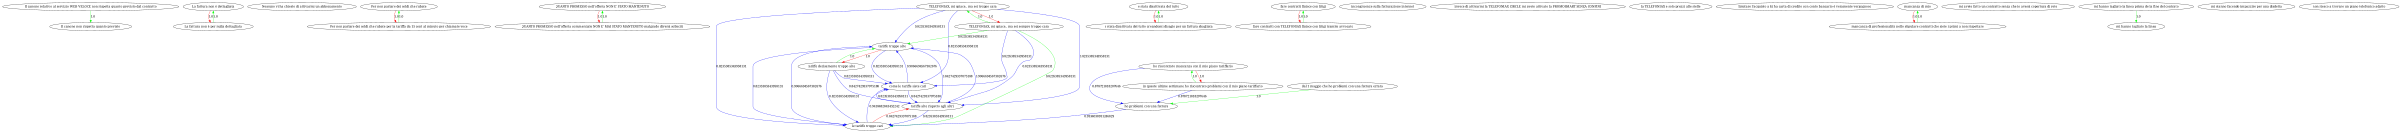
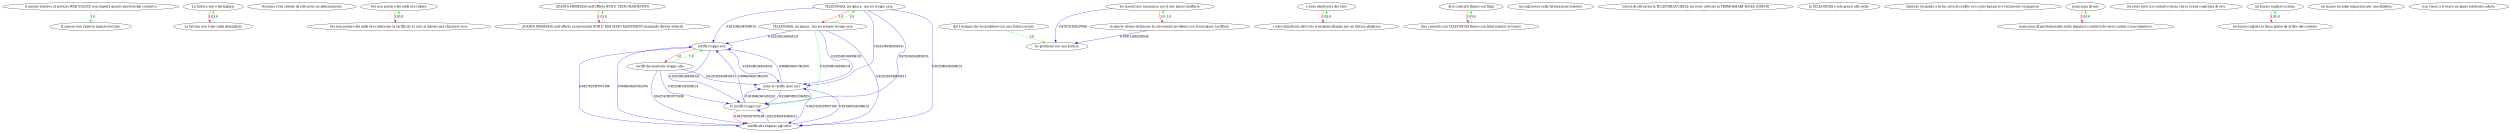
edge "mi hanno tagliato la linea" -> "mi hanno tagliato la linea prima de la fine del contrato": added, label "1.0"
edge "TELEFONIAX, mi spiace.. ma sei sempre troppo cara" -> "tariffe troppo alte": color green -> blue
edge "ho problemi con una fattura" -> "le tariffe troppo cari": now "come le tariffe siete cari" -> "le tariffe troppo cari"
